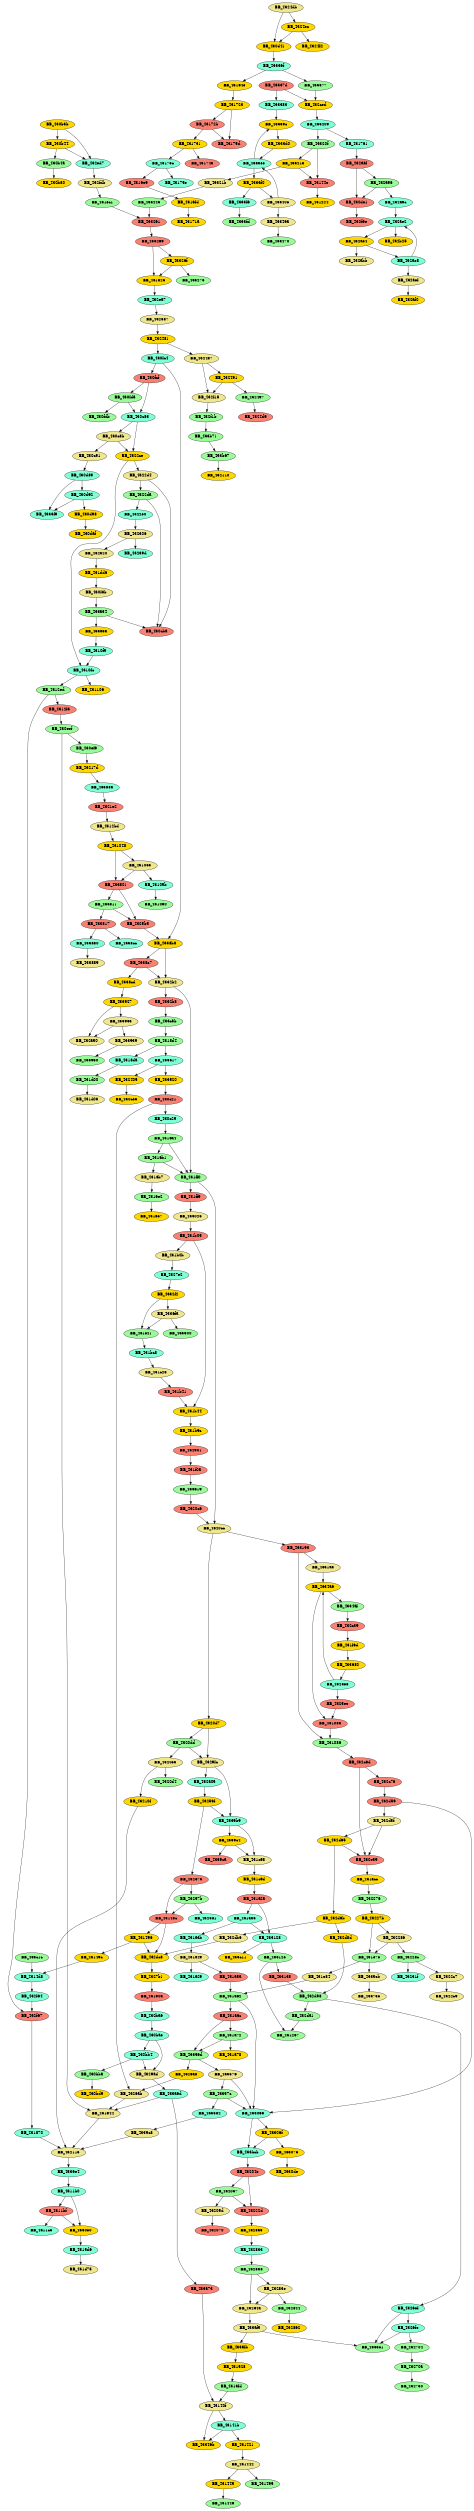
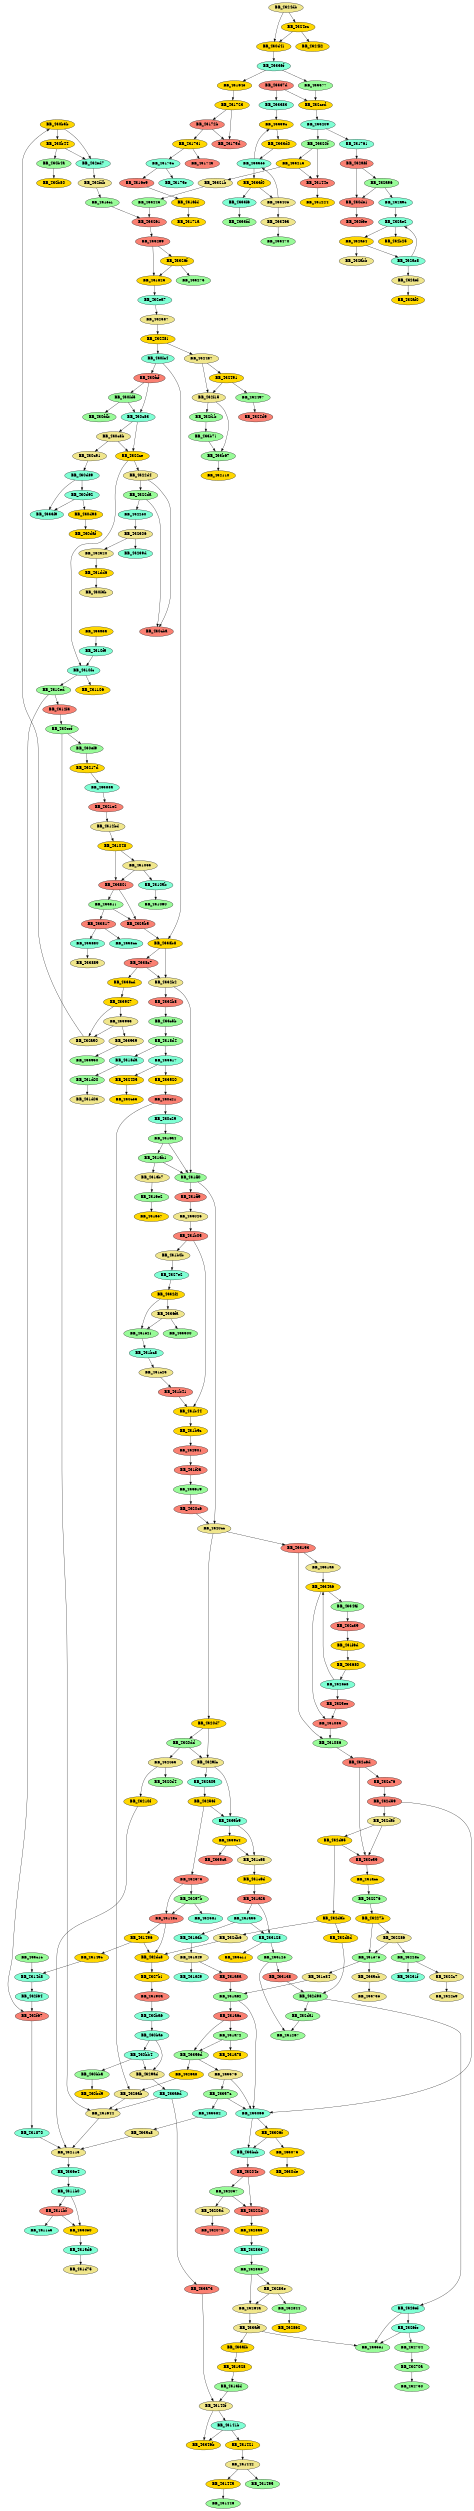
edge "BB_432f15" -> "BB_433b67": added
edge "BB_432a50" -> "BB_430b3b": added
node "BB_433a34": removed
